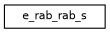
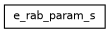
node "e_rab_rab_s": label "e_rab_rab_s" -> "e_rab_param_s"
